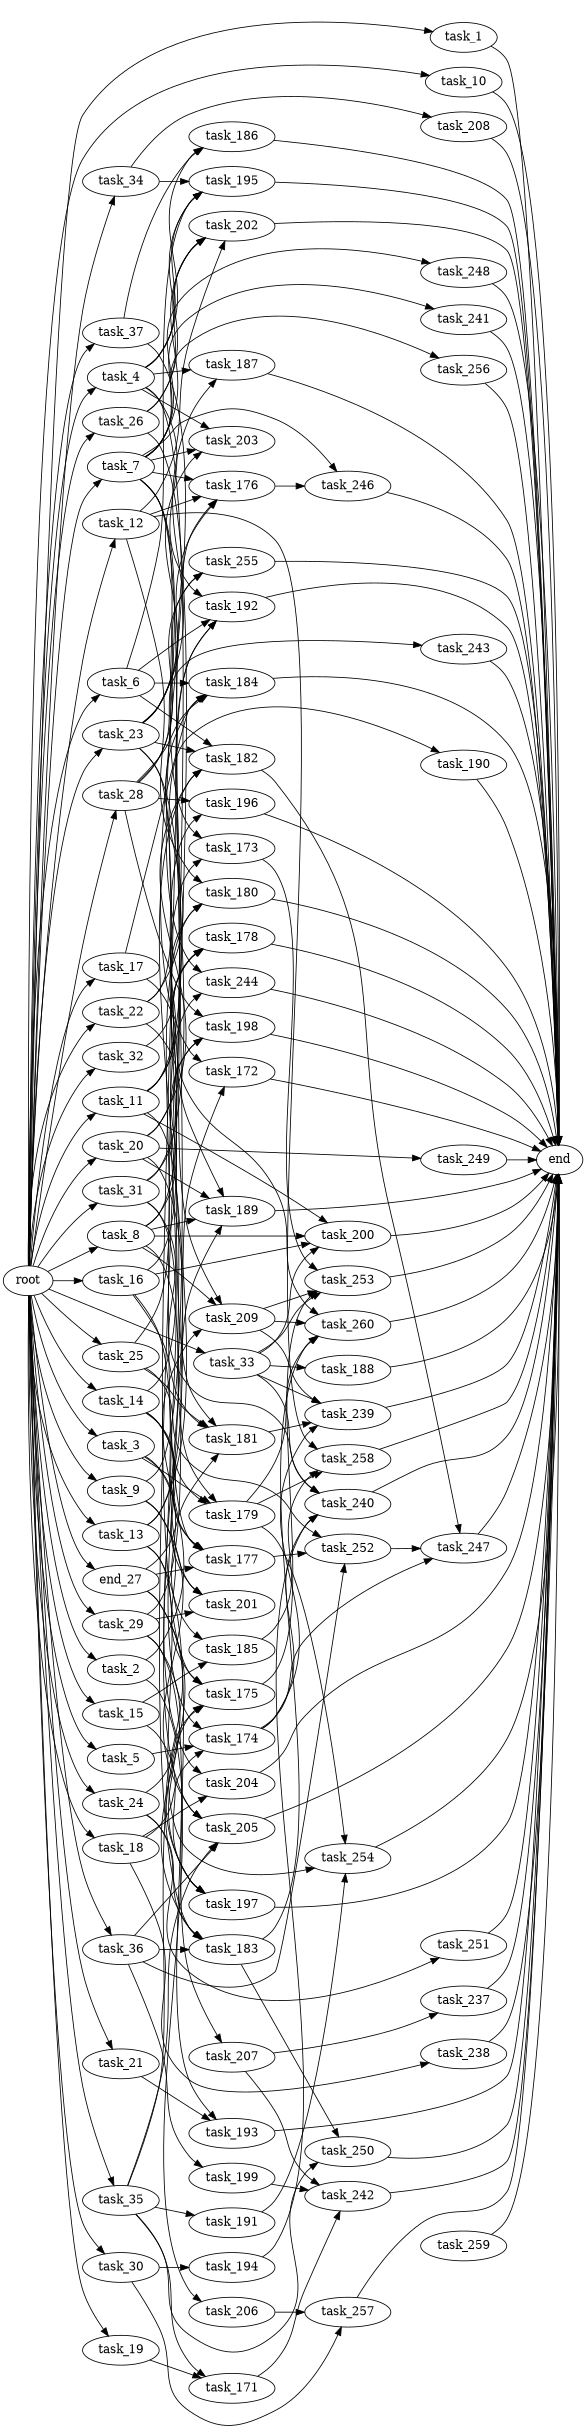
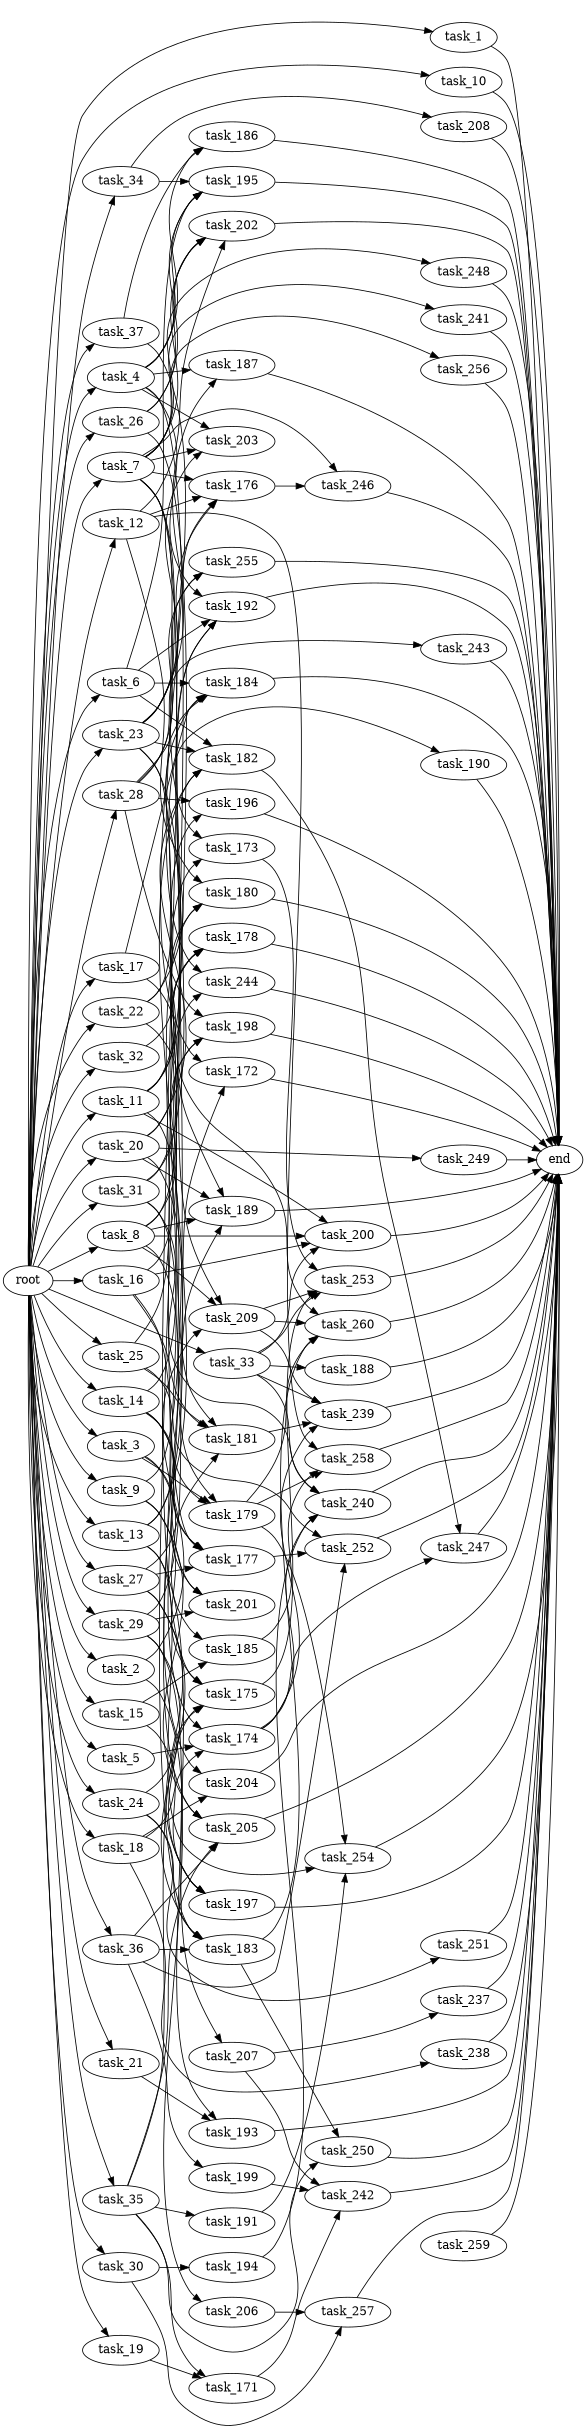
edge "task_252" -> "task_247": now "task_252" -> "end"
node "end_27": label "end_27" -> "task_27"
